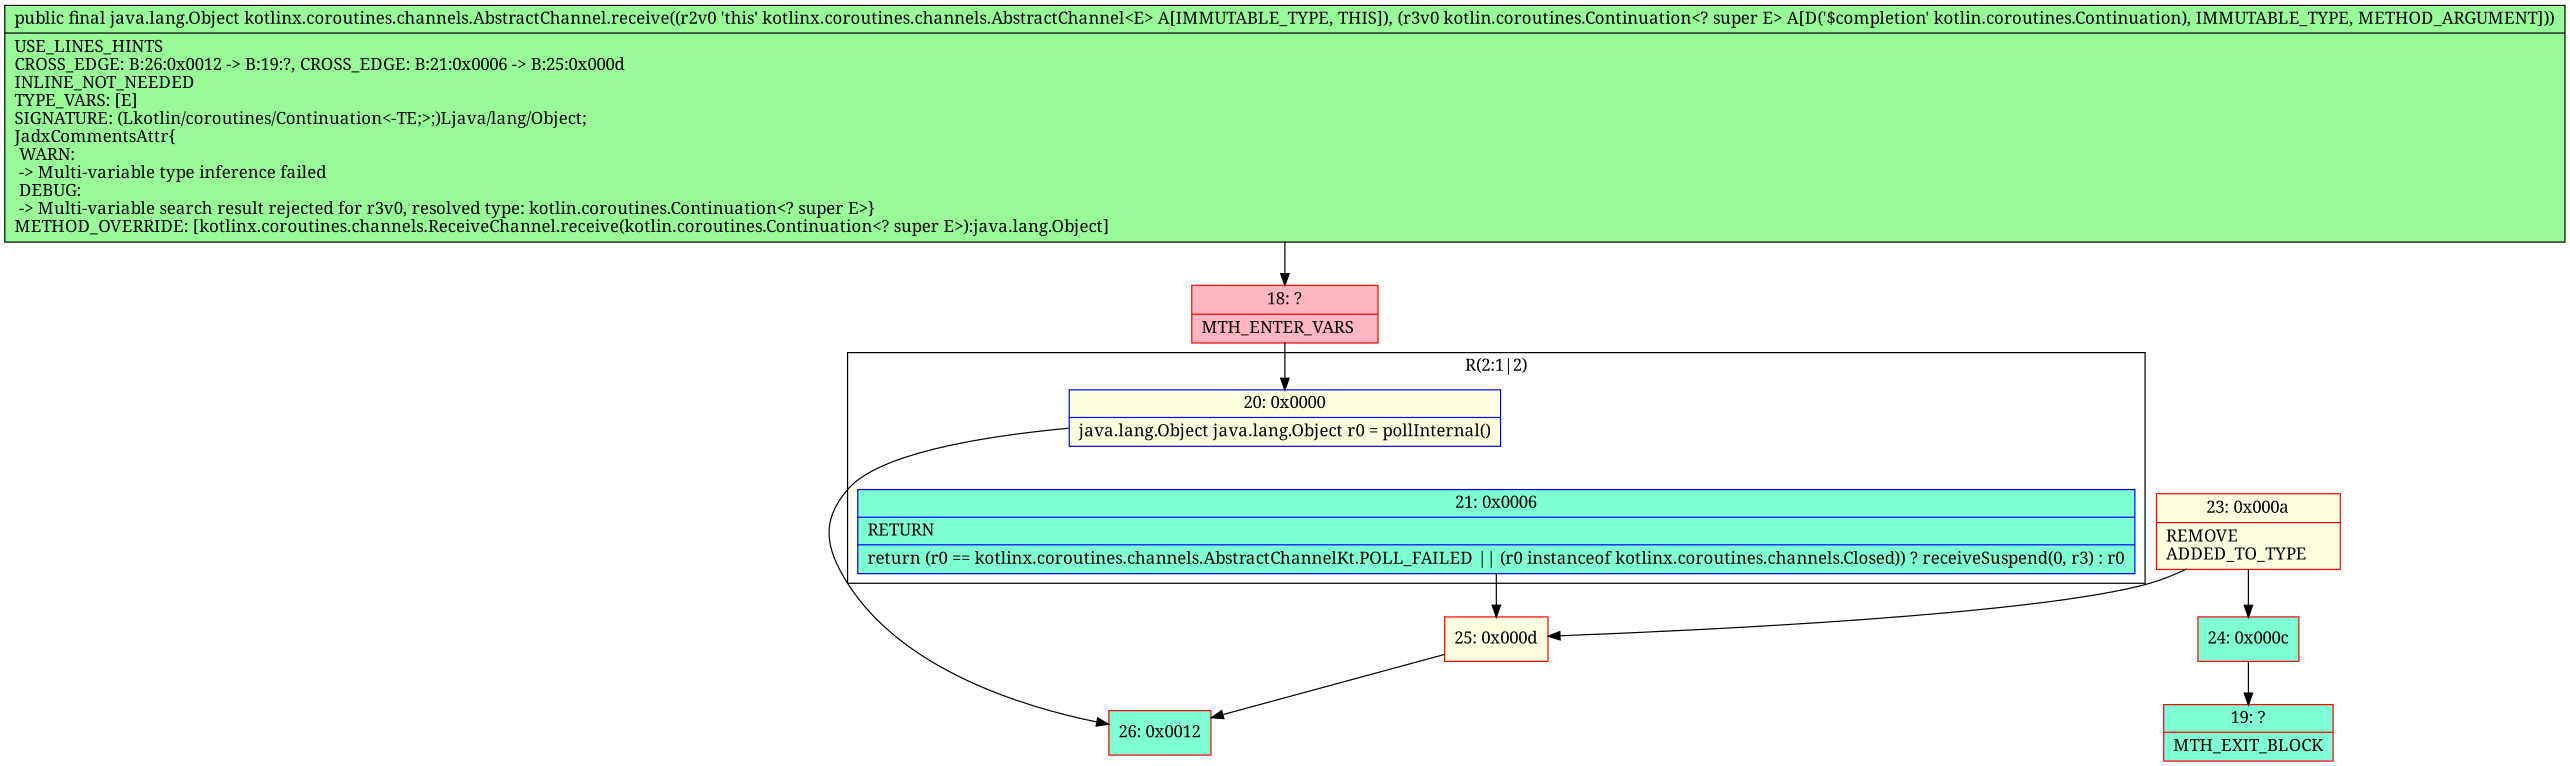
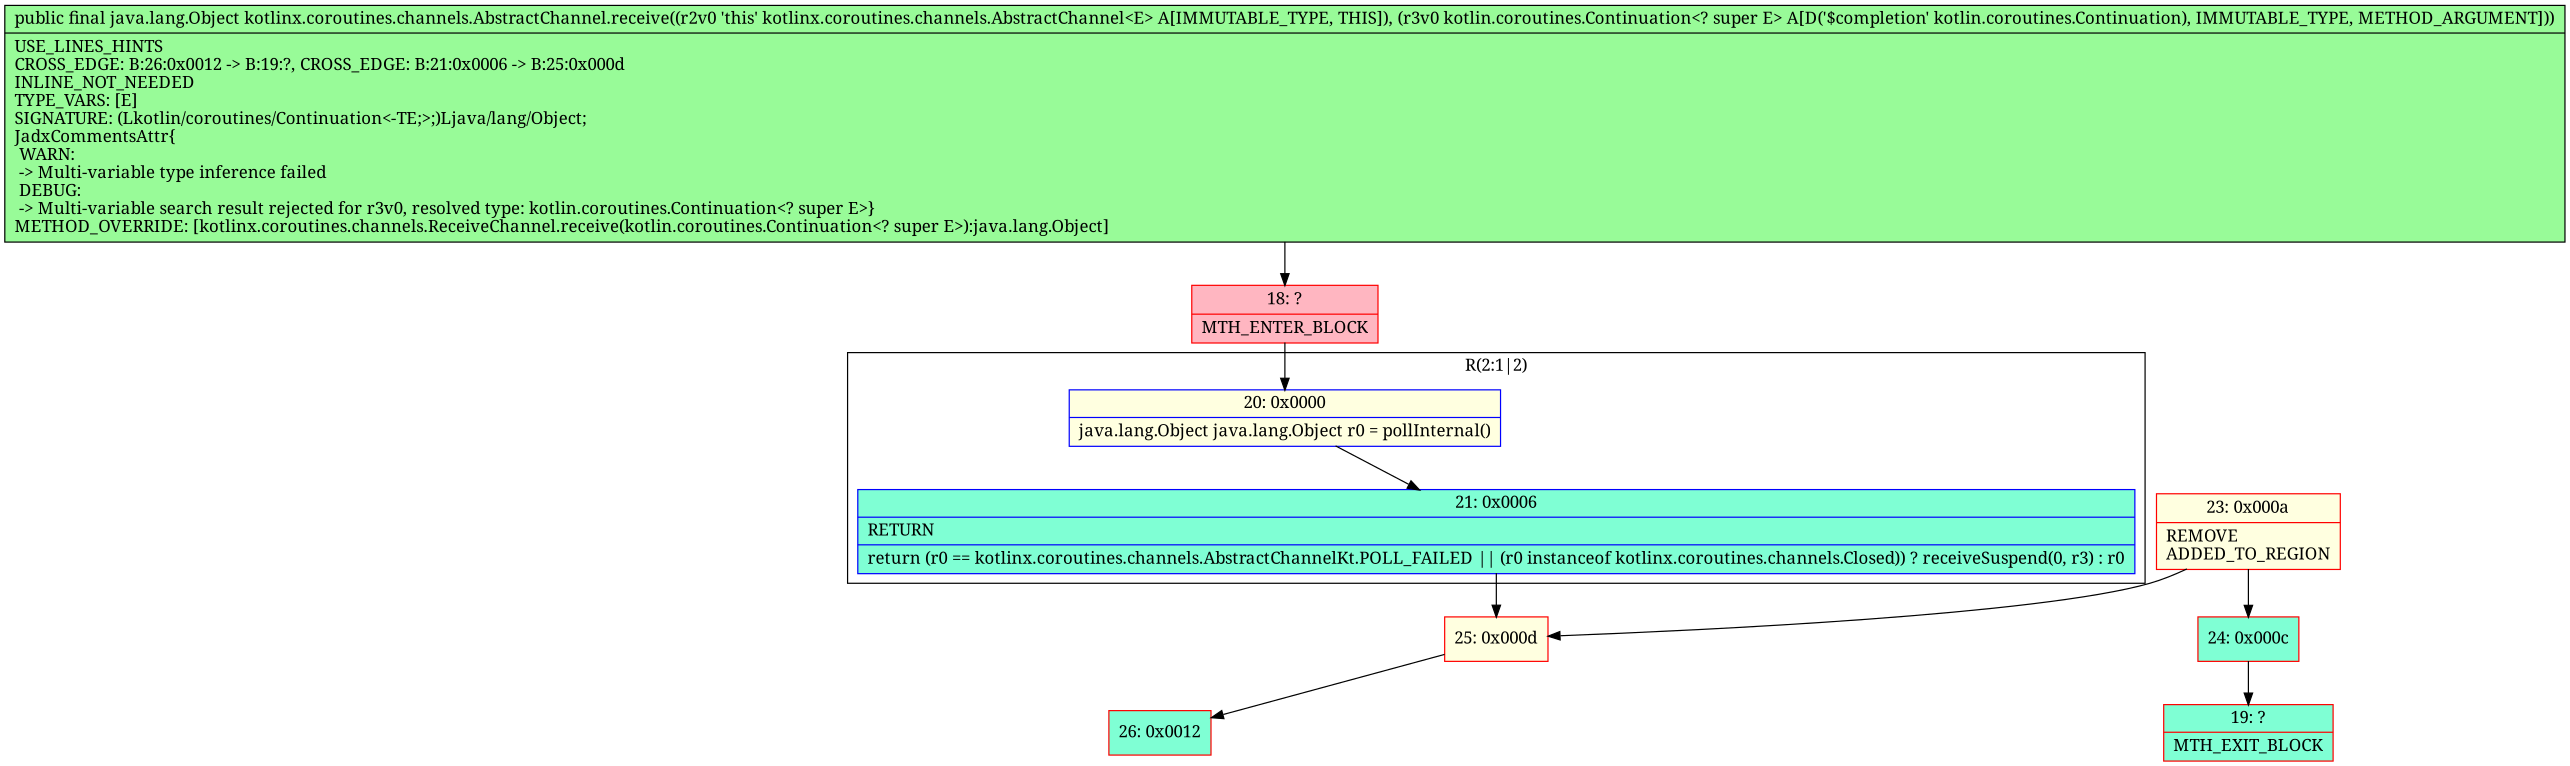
node "18: ?": text "MTH_ENTER_VARS" -> "MTH_ENTER_BLOCK"
node "23: 0x000a": text "ADDED_TO_TYPE" -> "ADDED_TO_REGION"
edge "20: 0x0000" -> "26: 0x0012": now "20: 0x0000" -> "21: 0x0006"
